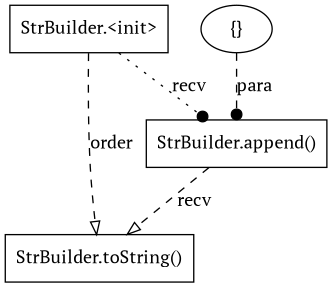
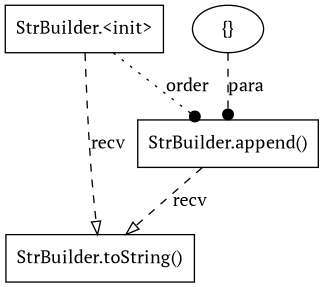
edge "StrBuilder.<init>" -> "StrBuilder.append()": label "recv" -> "order"
edge "StrBuilder.<init>" -> "StrBuilder.toString()": label "order" -> "recv"
